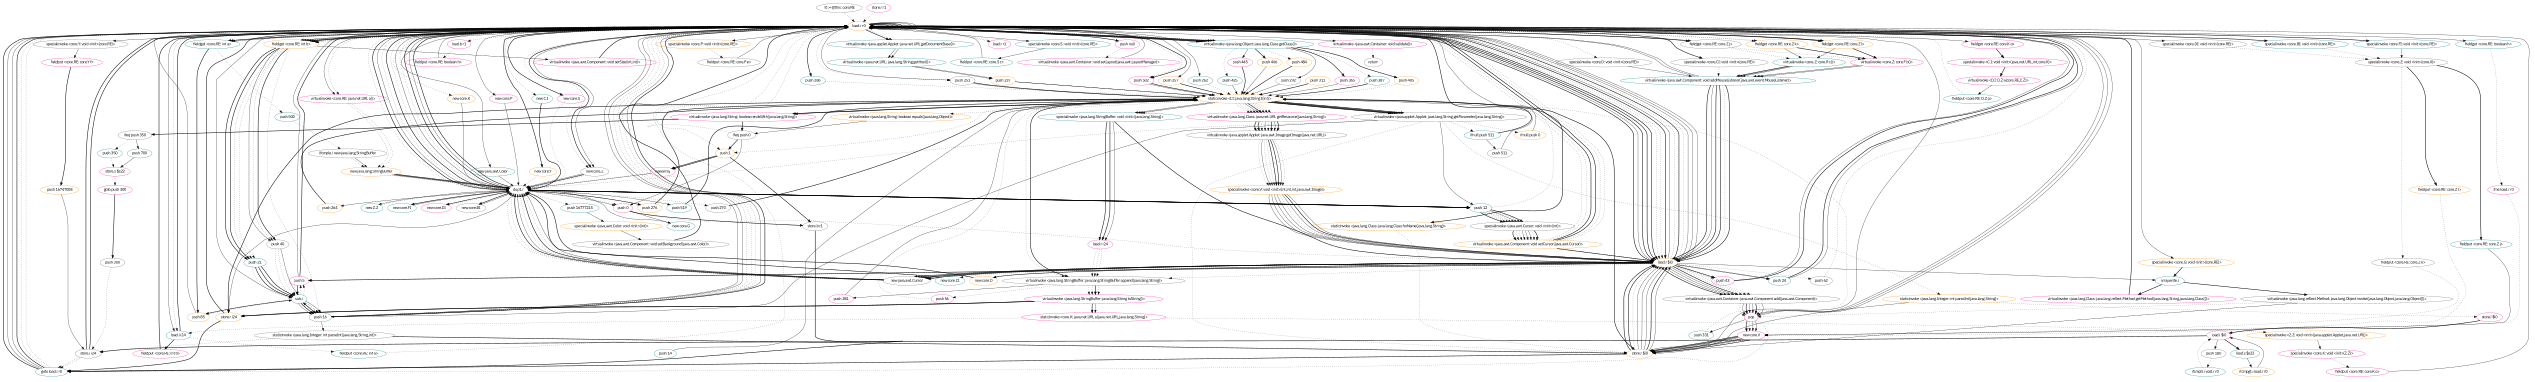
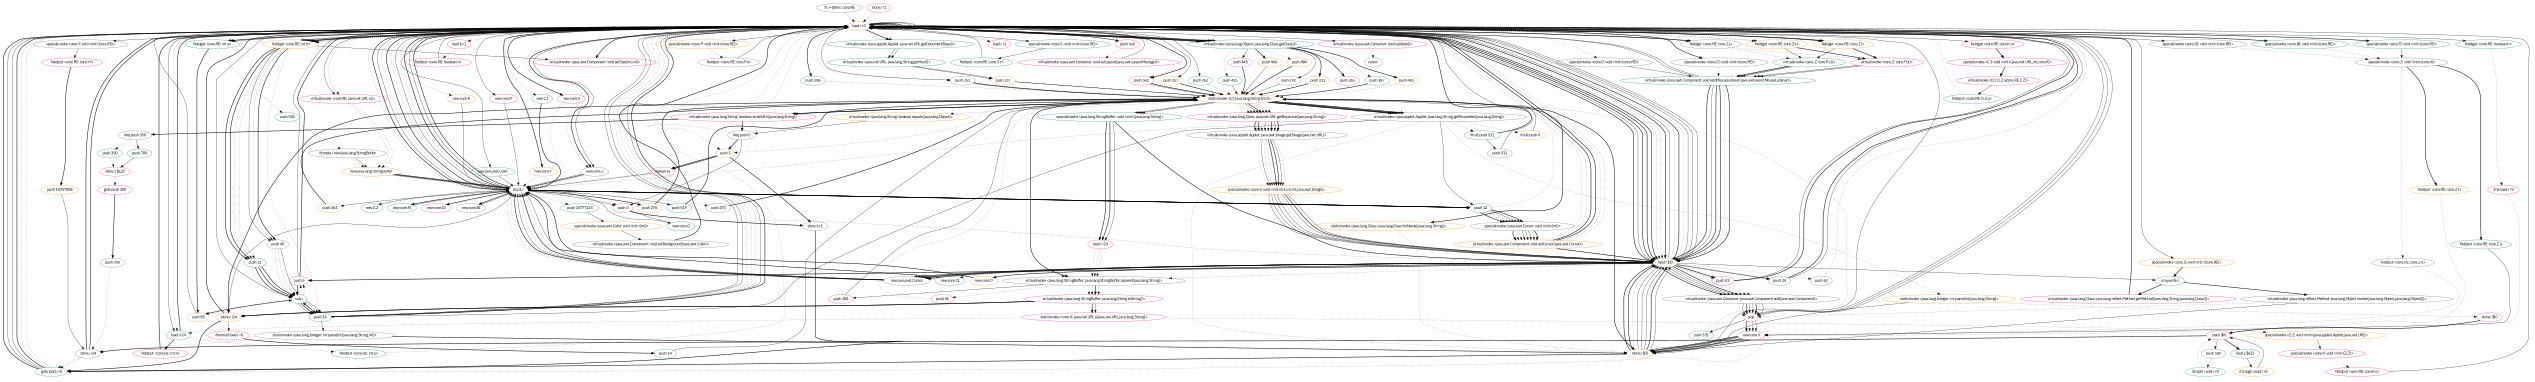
edge "virtualinvoke <java.awt.Component: void setSize(int,int)>" -> "load.r r0": reversed
edge "virtualinvoke <java.lang.Object: java.lang.Class getClass()>" -> "push 311": added
edge "push 365" -> "staticinvoke <I.I: java.lang.String I(int)>": removed
node "ifnonnull load.r r0": added
